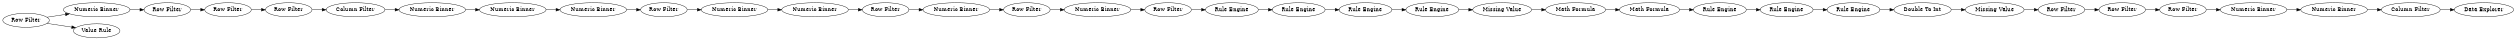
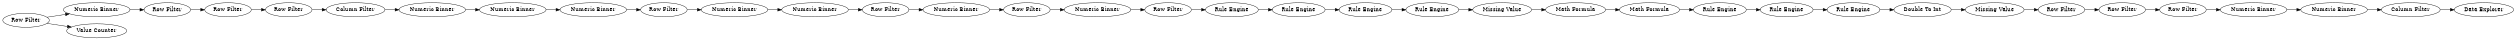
node "Value Rule": label "Value Rule" -> "Value Counter"
